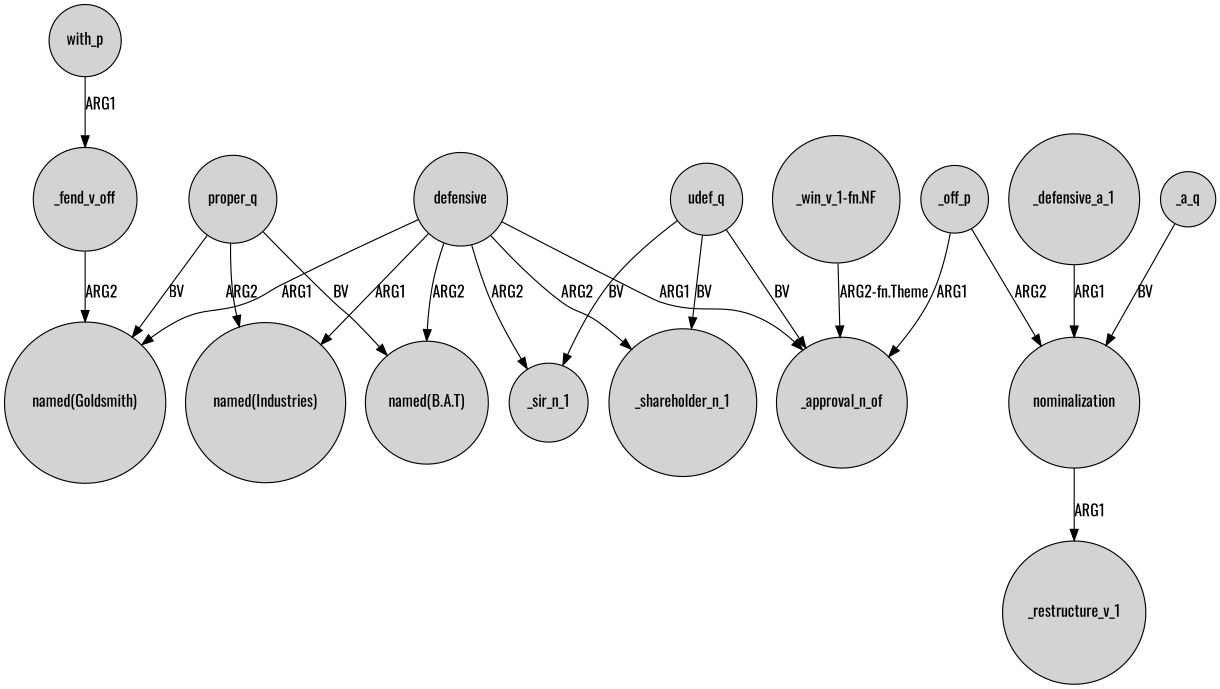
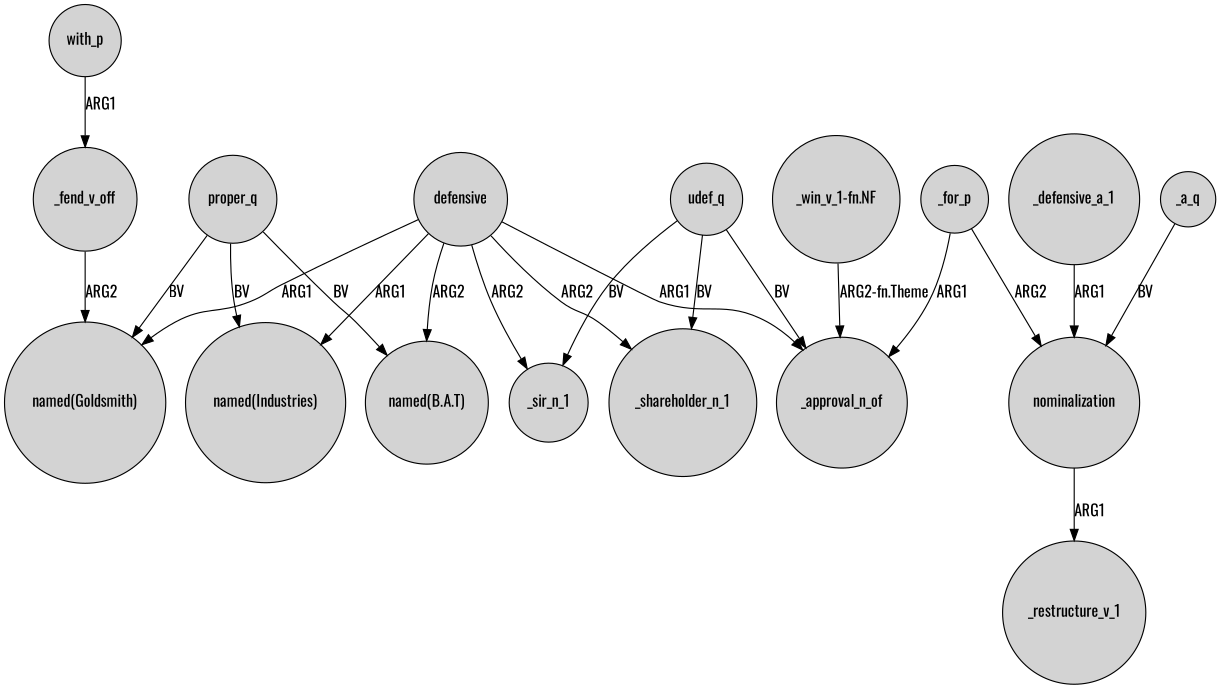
node "_off_p": label "_off_p" -> "_for_p"
edge "proper_q" -> "named(Industries)": label "ARG2" -> "BV"
